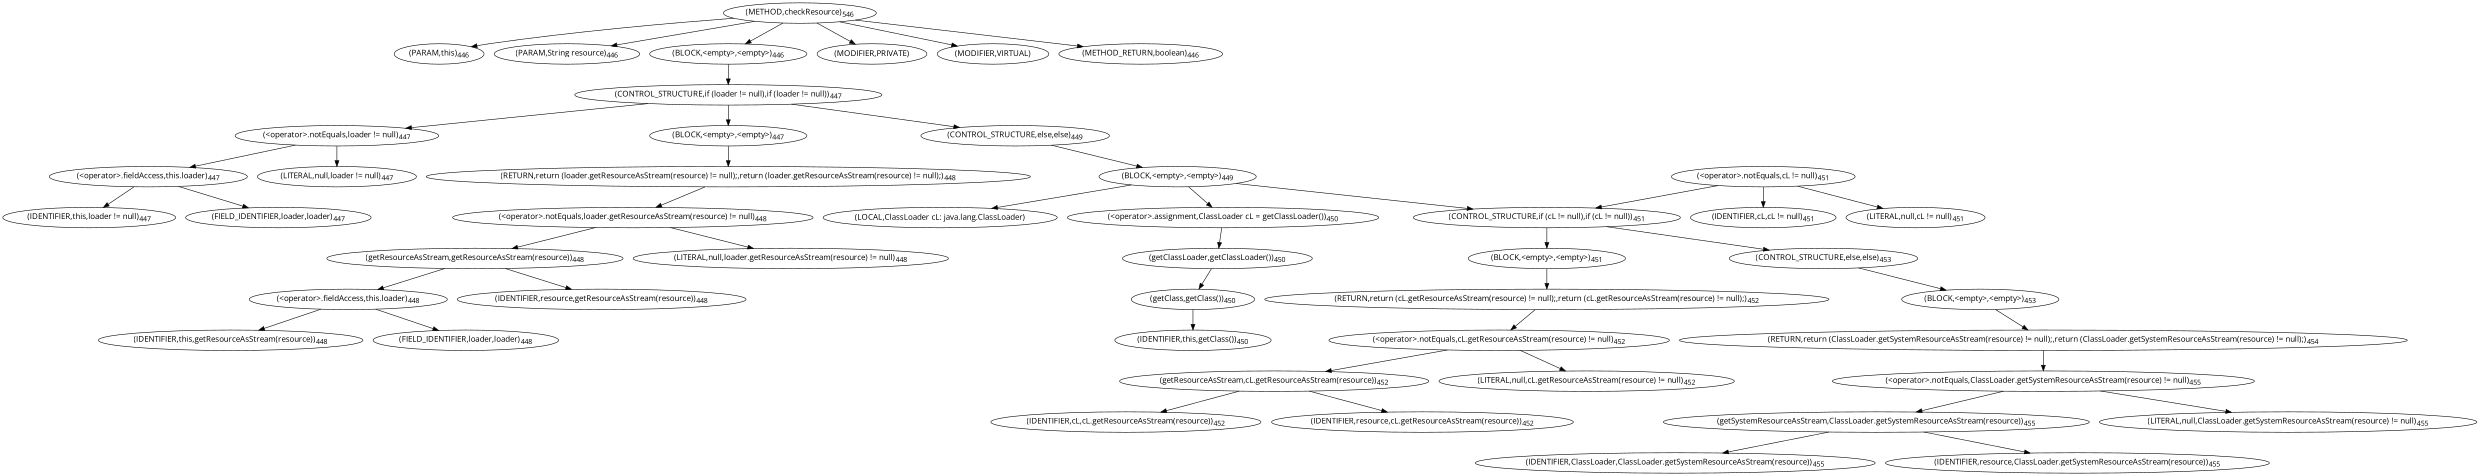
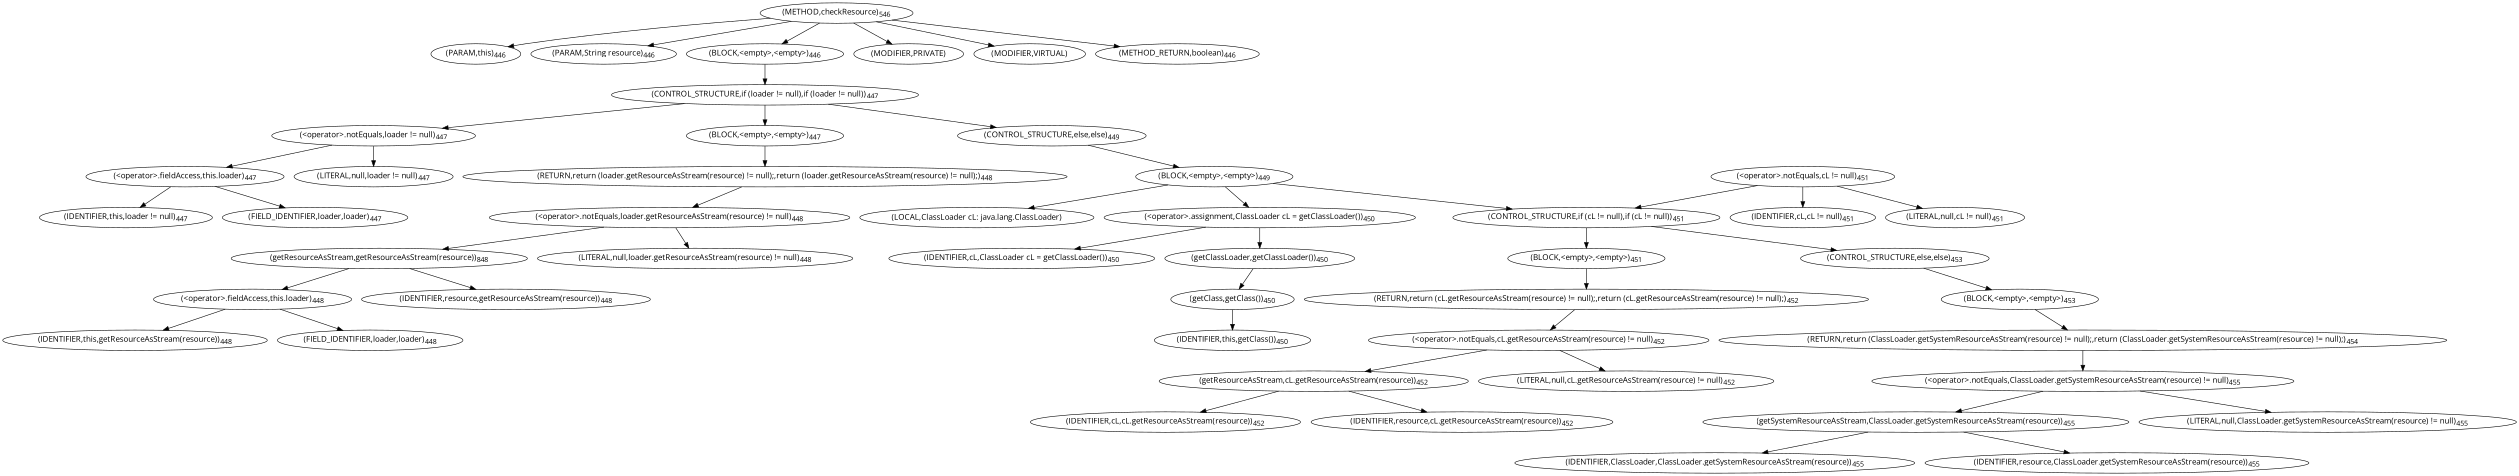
node "(getResourceAsStream,getResourceAsStream(resource))": text "448" -> "848"
node "(IDENTIFIER,cL,ClassLoader cL = getClassLoader())": added
